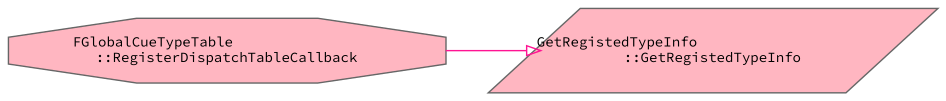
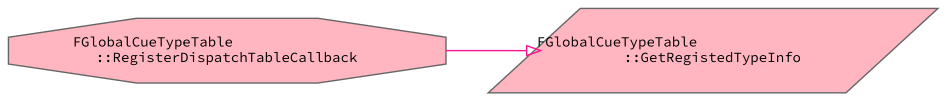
node "GetRegistedTypeInfo ::GetRegistedTypeInfo": label "GetRegistedTypeInfo ::GetRegistedTypeInfo" -> "FGlobalCueTypeTable ::GetRegistedTypeInfo"
